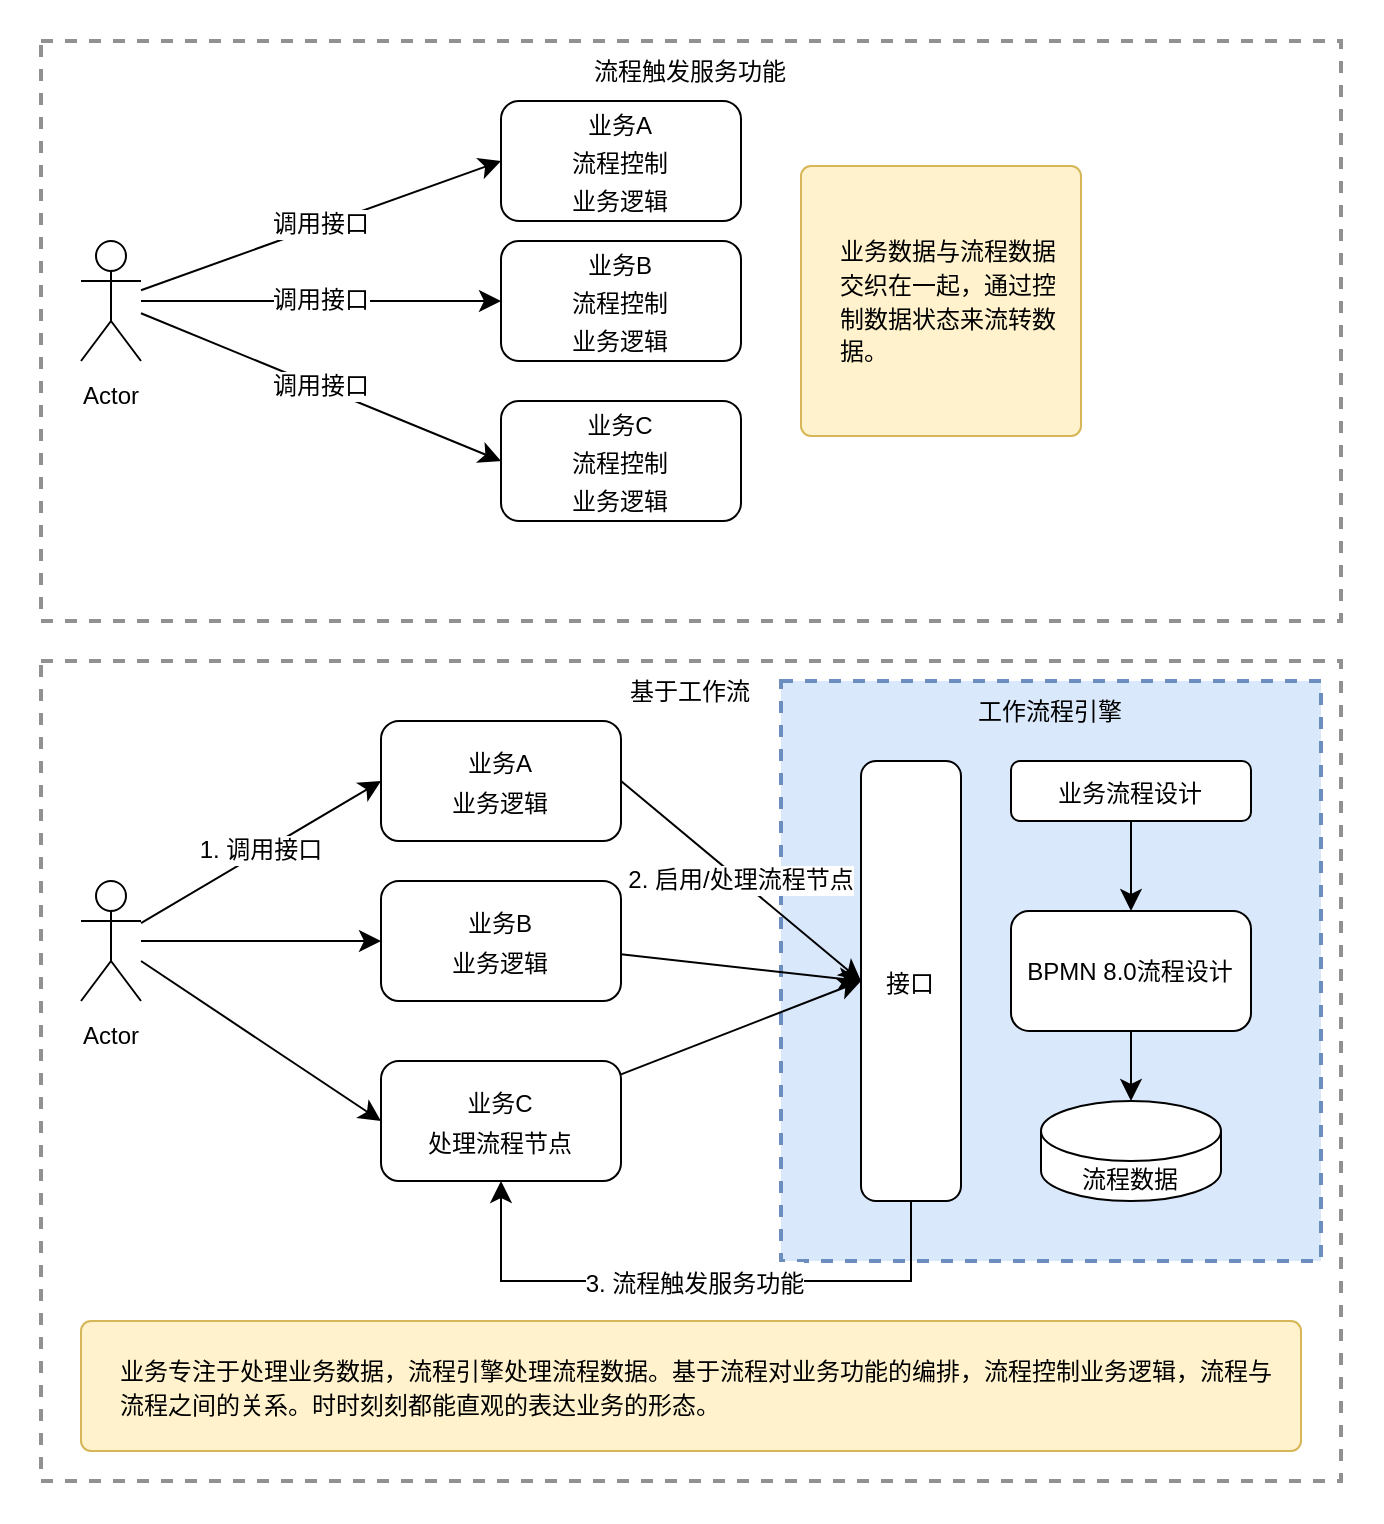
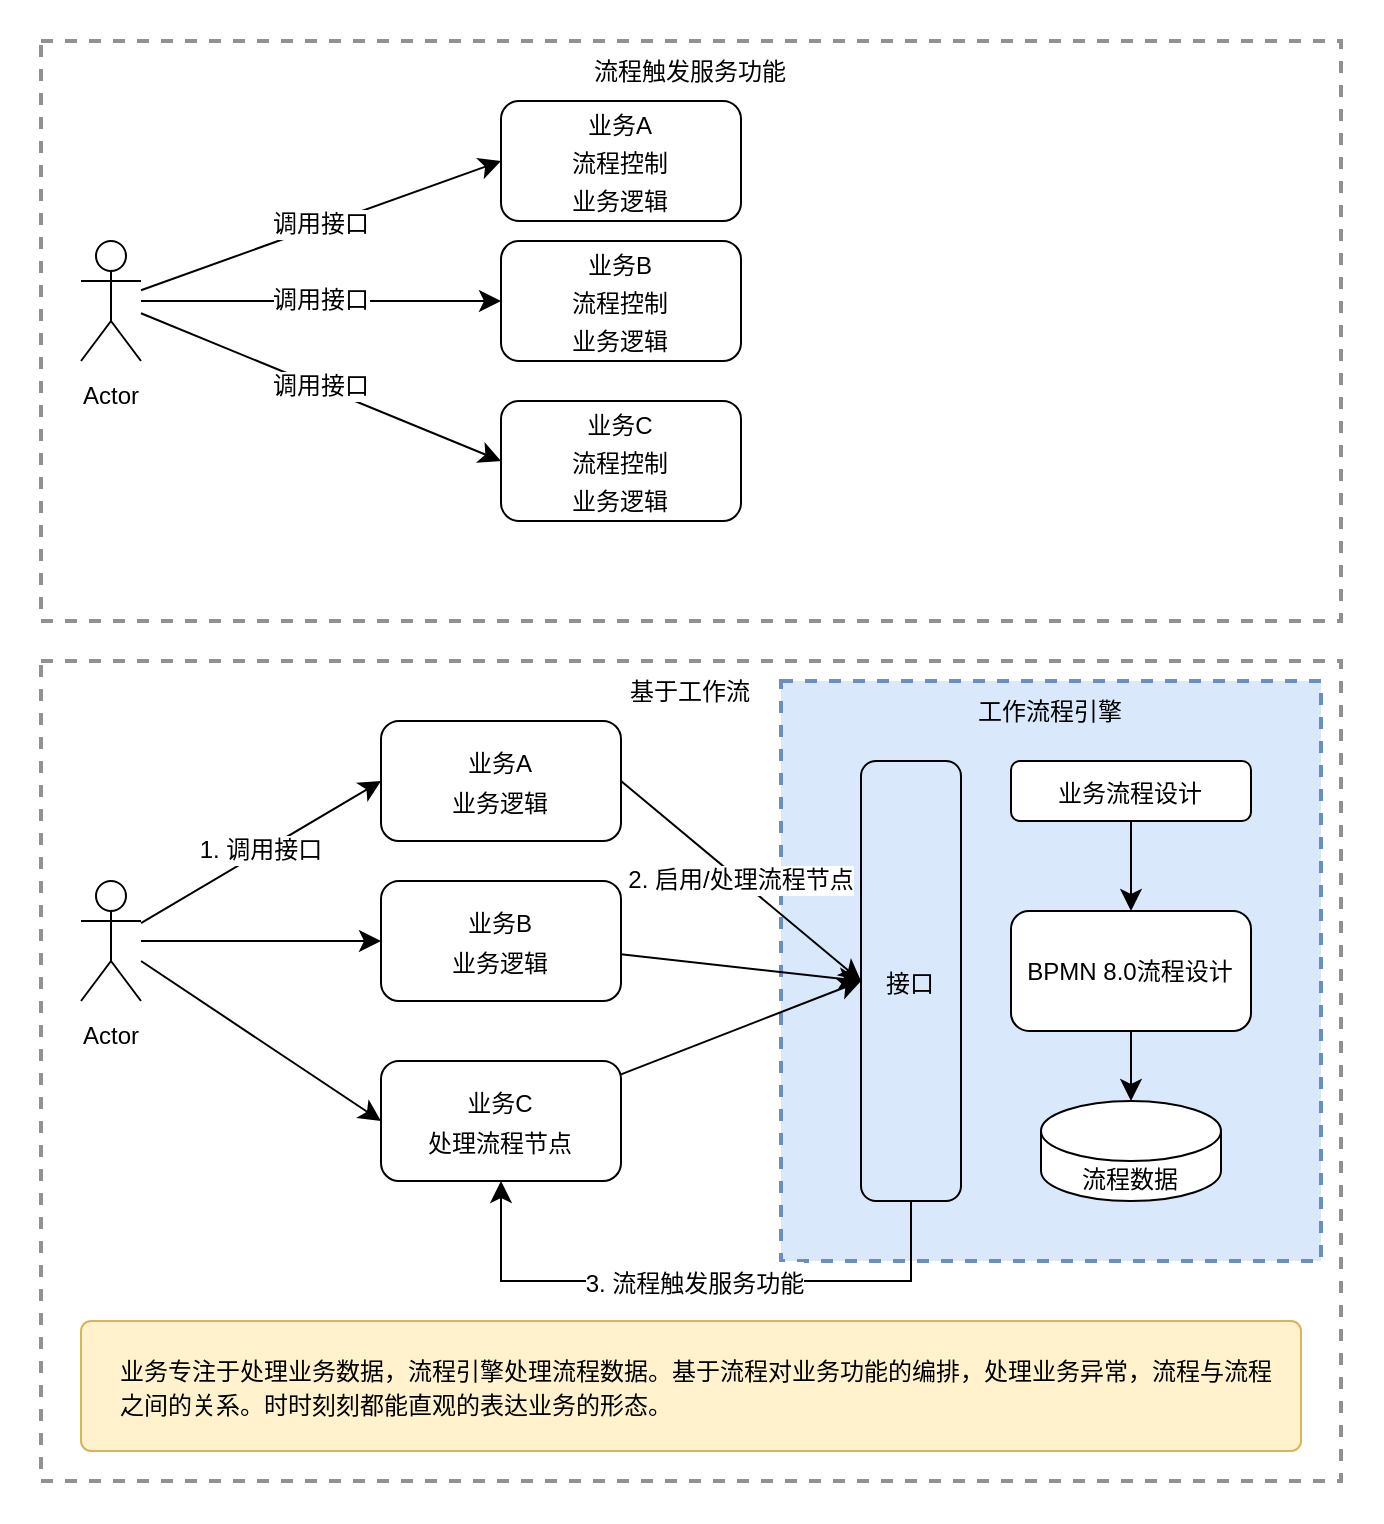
node "业务数据与流程数据交织在一起，通过控制数据状态来流转数据。": removed
node "接口": fillcolor #ffffff -> #dae8fc
node "业务专注于处理业务数据，流程引擎处理流程数据。基于流程对业务功能的编排，流程控制业务逻辑，流程与流程之间的关系。时时刻刻都能直观的表达业务的形态。": label "业务专注于处理业务数据，流程引擎处理流程数据。基于流程对业务功能的编排，流程控制业务逻辑，流程与流程之间的关系。时时刻刻都能直观的表达业务的形态。" -> "业务专注于处理业务数据，流程引擎处理流程数据。基于流程对业务功能的编排，处理业务异常，流程与流程之间的关系。时时刻刻都能直观的表达业务的形态。"
